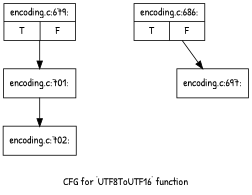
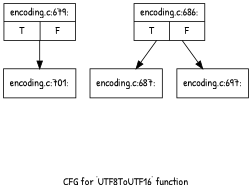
node "encoding.c:687:": added
node "encoding.c:702:": removed
